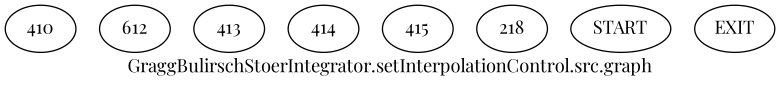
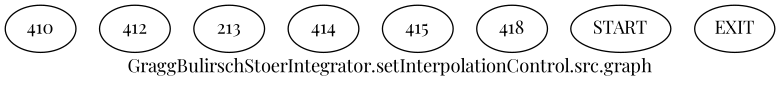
node "612": label "612" -> "412"
node "413": label "413" -> "213"
node "218": label "218" -> "418"
